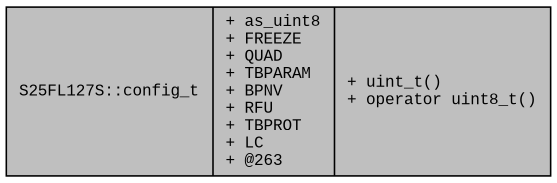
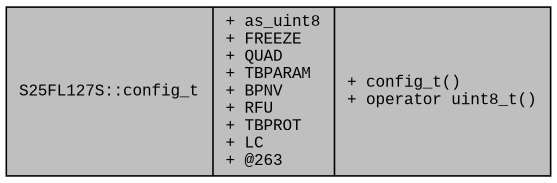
node "S25FL127S::config_t": text "+ uint_t()" -> "+ config_t()"
